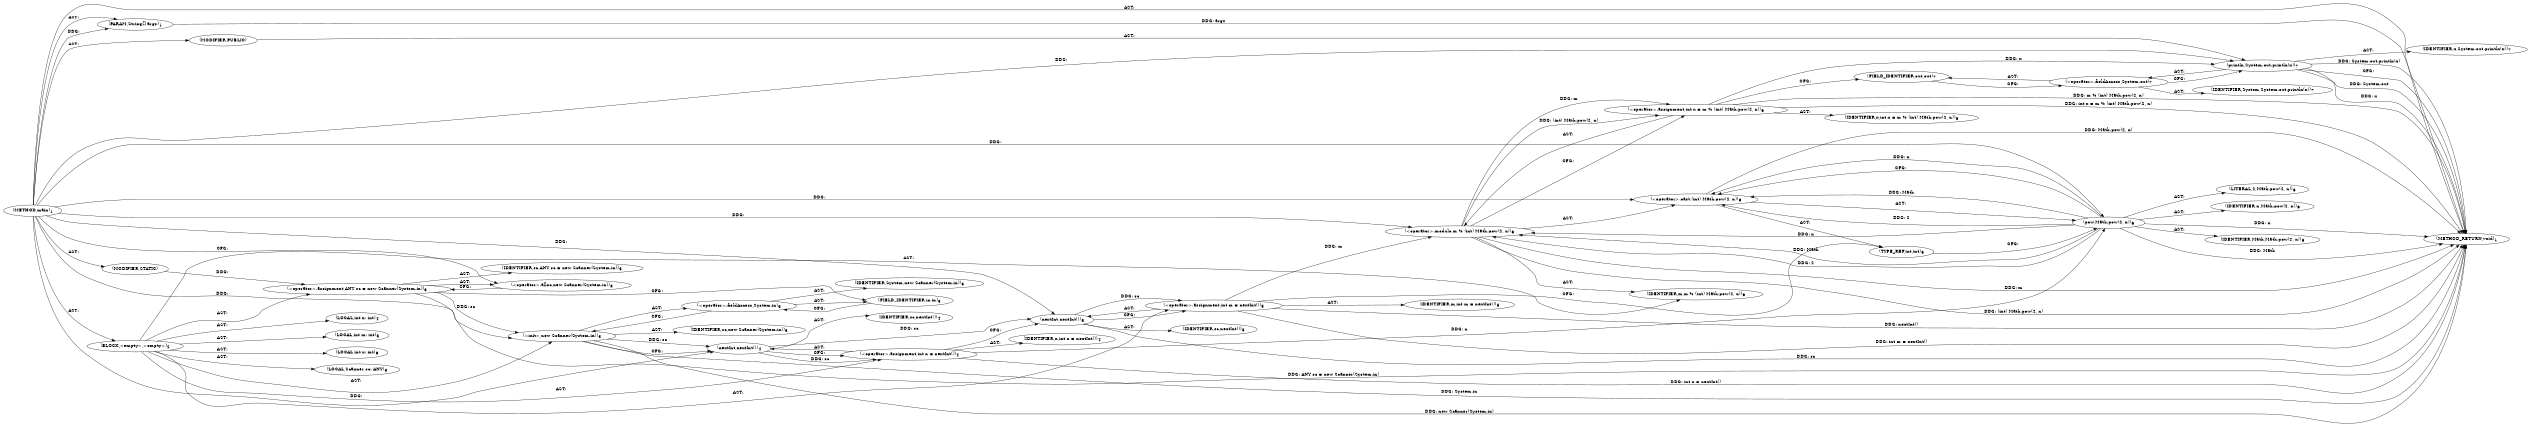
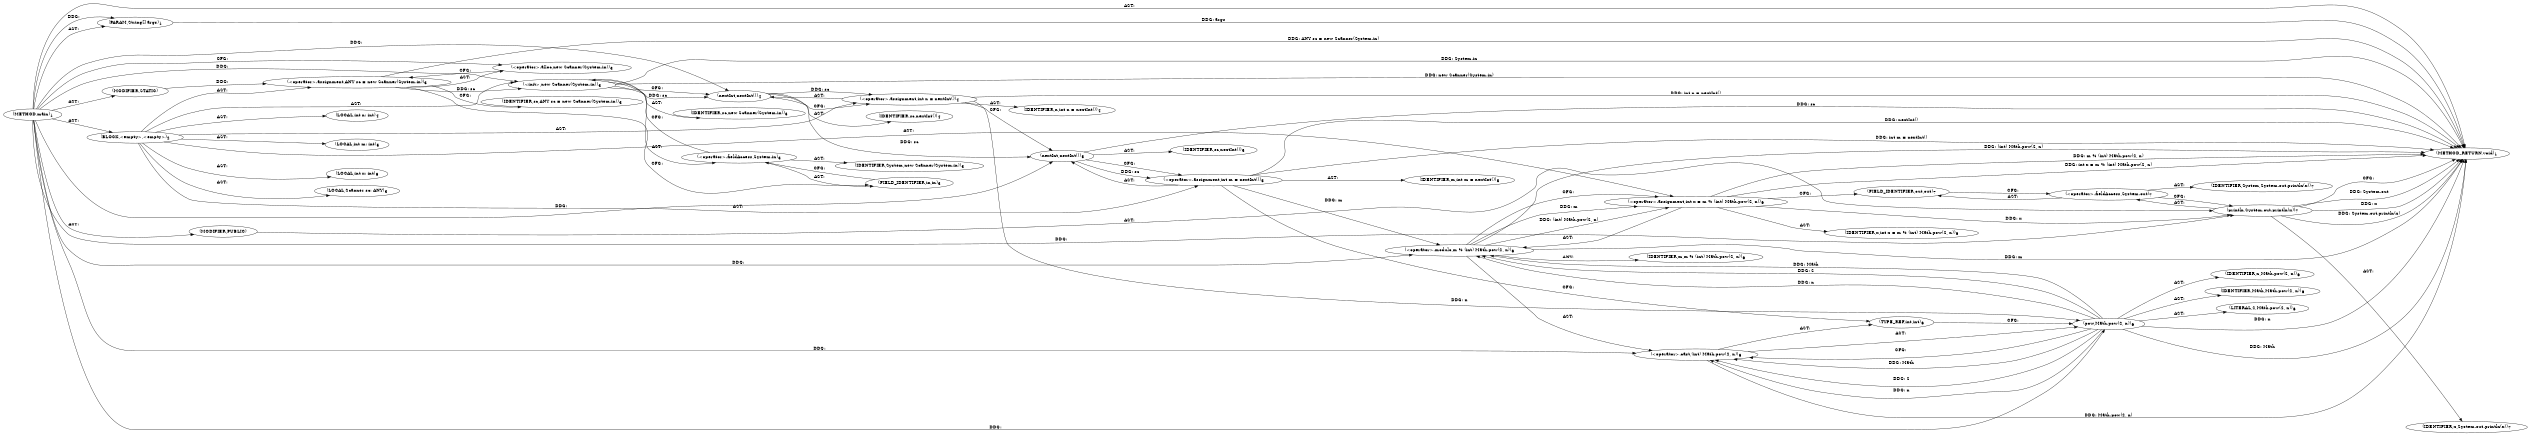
edge "(BLOCK,<empty>,<empty>)" -> "(IDENTIFIER,m,m % (int) Math.pow(2, n))": now "(BLOCK,<empty>,<empty>)" -> "(<operator>.assignment,int x = m % (int) Math.pow(2, n))"
edge "(<operator>.assignment,ANY sc = new Scanner(System.in))" -> "(IDENTIFIER,sc,ANY sc = new Scanner(System.in))": label "AST: " -> "CFG: "
edge "(<operator>.modulo,m % (int) Math.pow(2, n))" -> "(IDENTIFIER,m,m % (int) Math.pow(2, n))": label "AST: " -> "ANY: "
